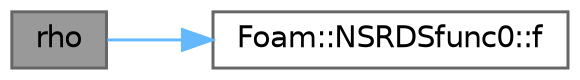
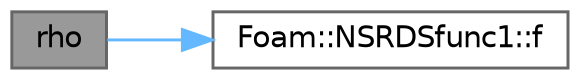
node "Foam::NSRDSfunc0::f": label "Foam::NSRDSfunc0::f" -> "Foam::NSRDSfunc1::f"
